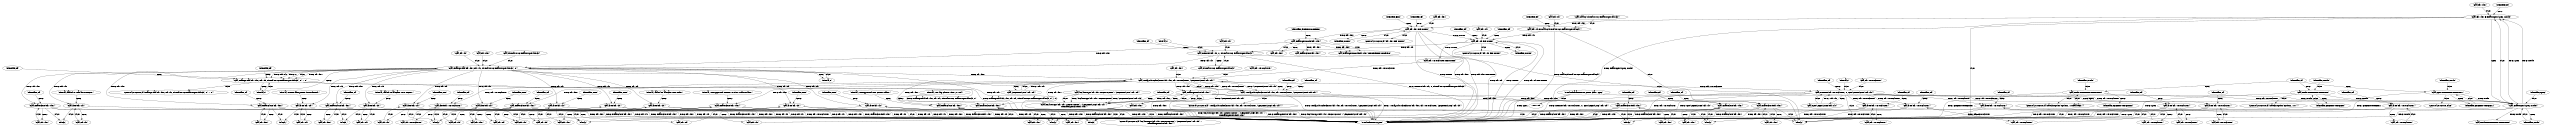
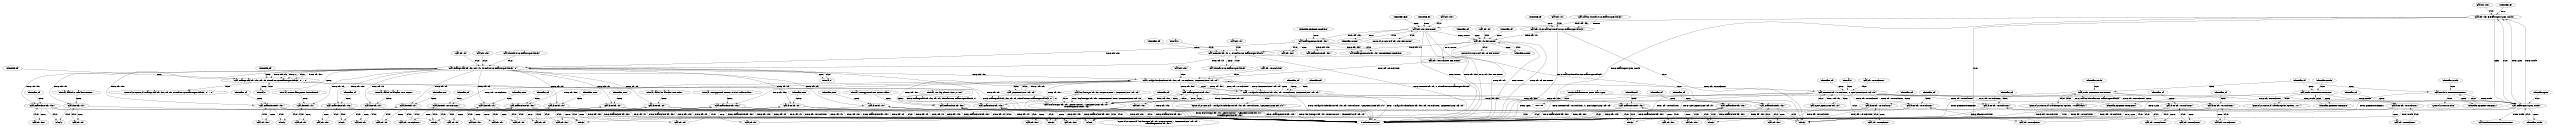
edge "(Call,malloc(sizeof(struct exfat_super_block)))" -> "(Call,ef->sb = malloc(sizeof(struct exfat_super_block)))": label "AST: " -> "EXFAT: "
node "(Call,open = EXFAT_MODE_RW)": label "(Call,open = EXFAT_MODE_RW)" -> "(Call,mode = EXFAT_MODE_RW)"
edge "(MethodParameterIn,const char* spec)" -> "(Call,exfat_open(spec, mode))": label "DDG: spec" -> "DDG: malloc(sizeof(struct exfat_super_block))"
node "(MethodReturn,open)": label "(MethodReturn,open)" -> "(MethodReturn,int)"
